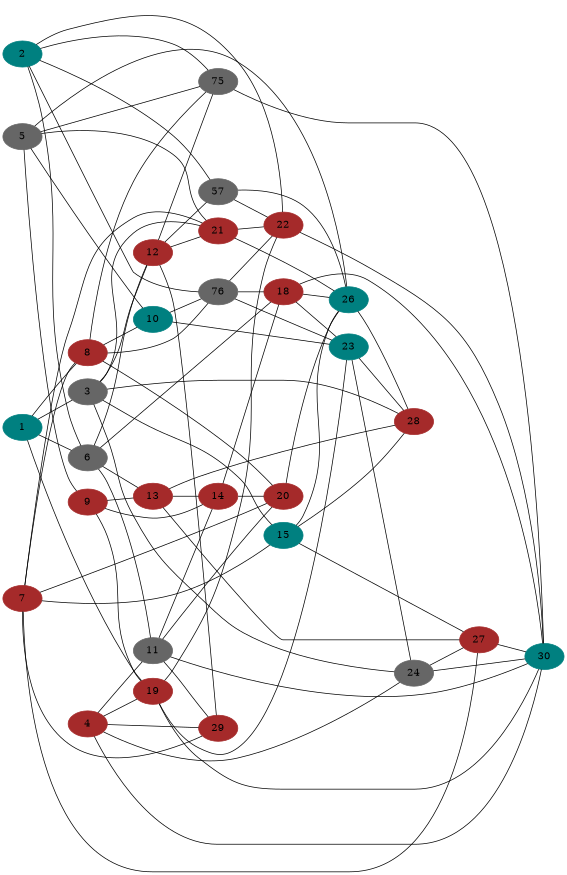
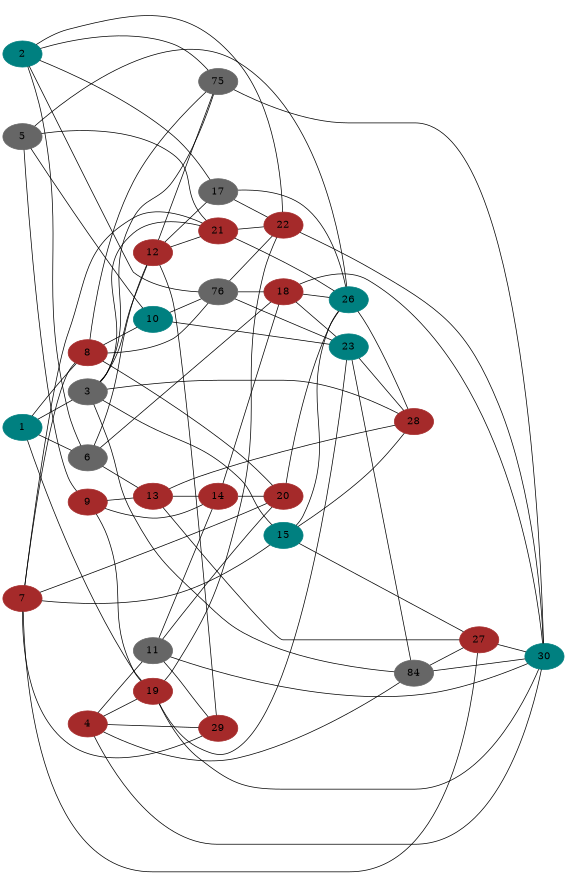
edge "75" -- "5": now "75" -- "3"
node "57": label "57" -> "17"
edge "6" -- "11": removed
node "24": label "24" -> "84"
